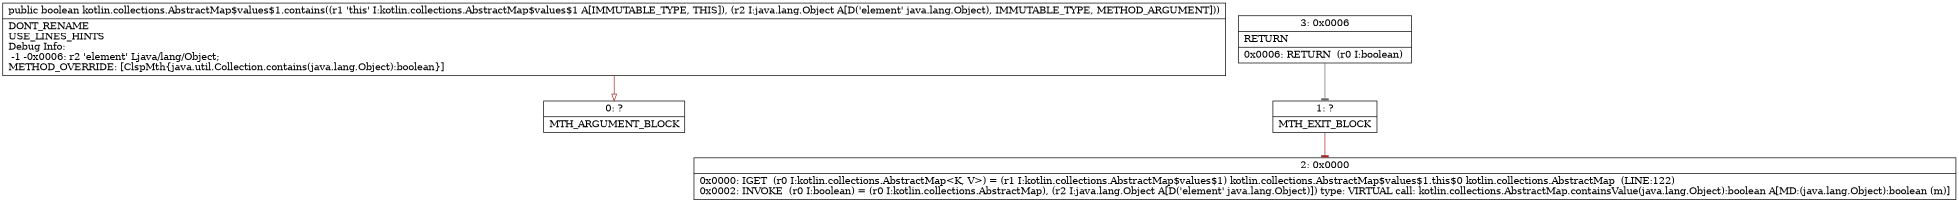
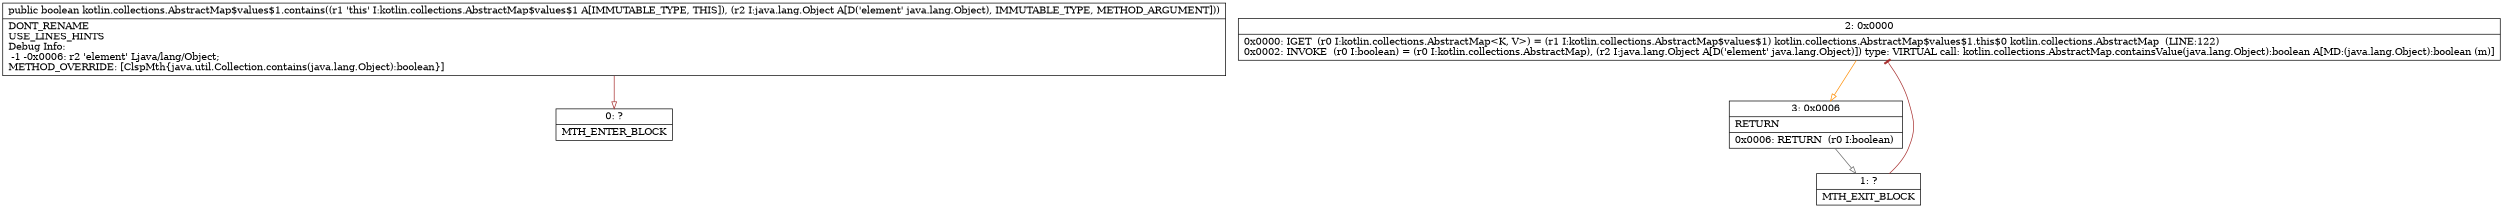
edge "2: 0x0000" -> "3: 0x0006": added
edge "3: 0x0006" -> "1: ?": arrowhead tee -> onormal
node "0: ?": text "MTH_ARGUMENT_BLOCK" -> "MTH_ENTER_BLOCK"
